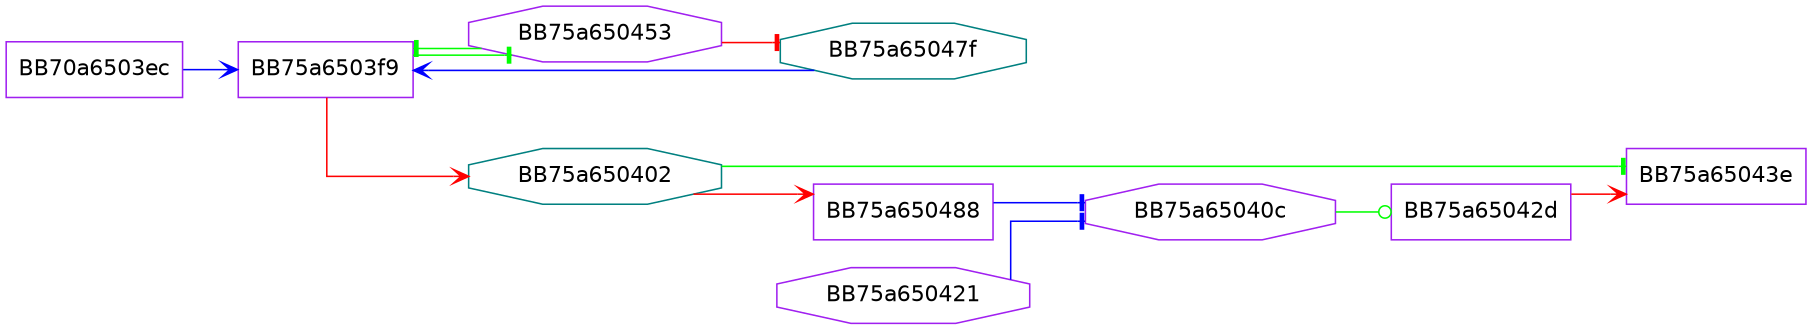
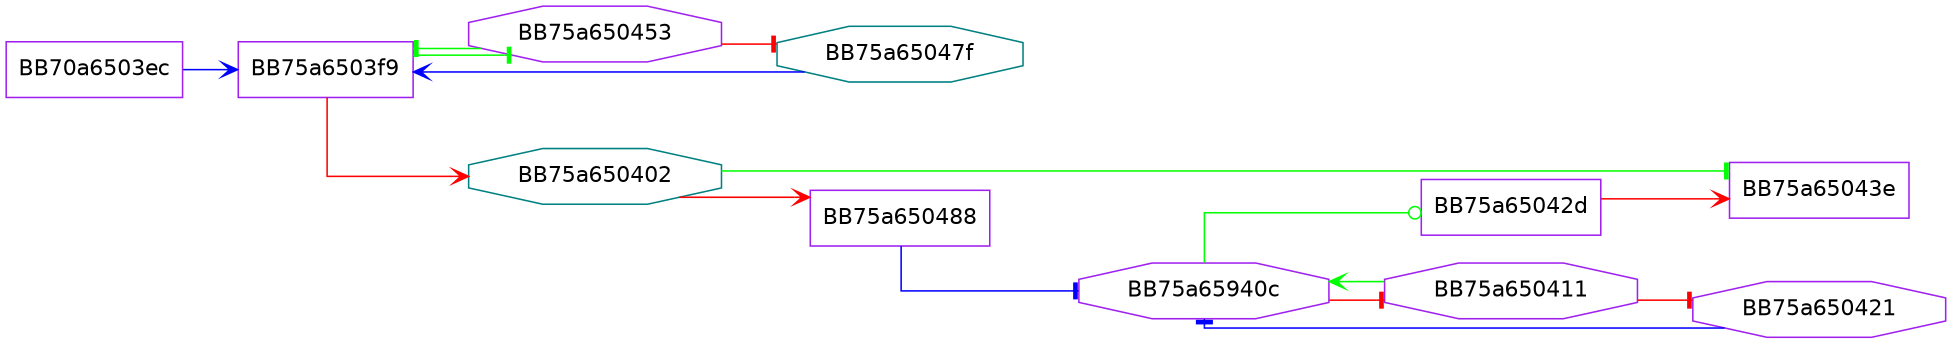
node "BB75a65040c": label "BB75a65040c" -> "BB75a65940c"
node "BB75a650411": added
